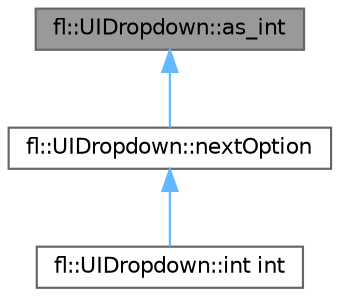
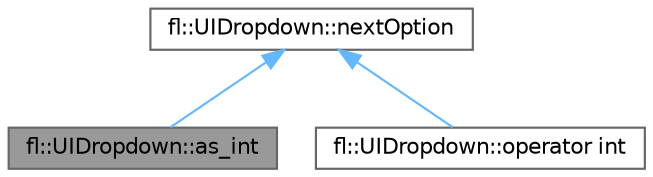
edge "fl::UIDropdown::nextOption" -> "fl::UIDropdown::as_int": reversed
node "fl::UIDropdown::int int": label "fl::UIDropdown::int int" -> "fl::UIDropdown::operator int"
